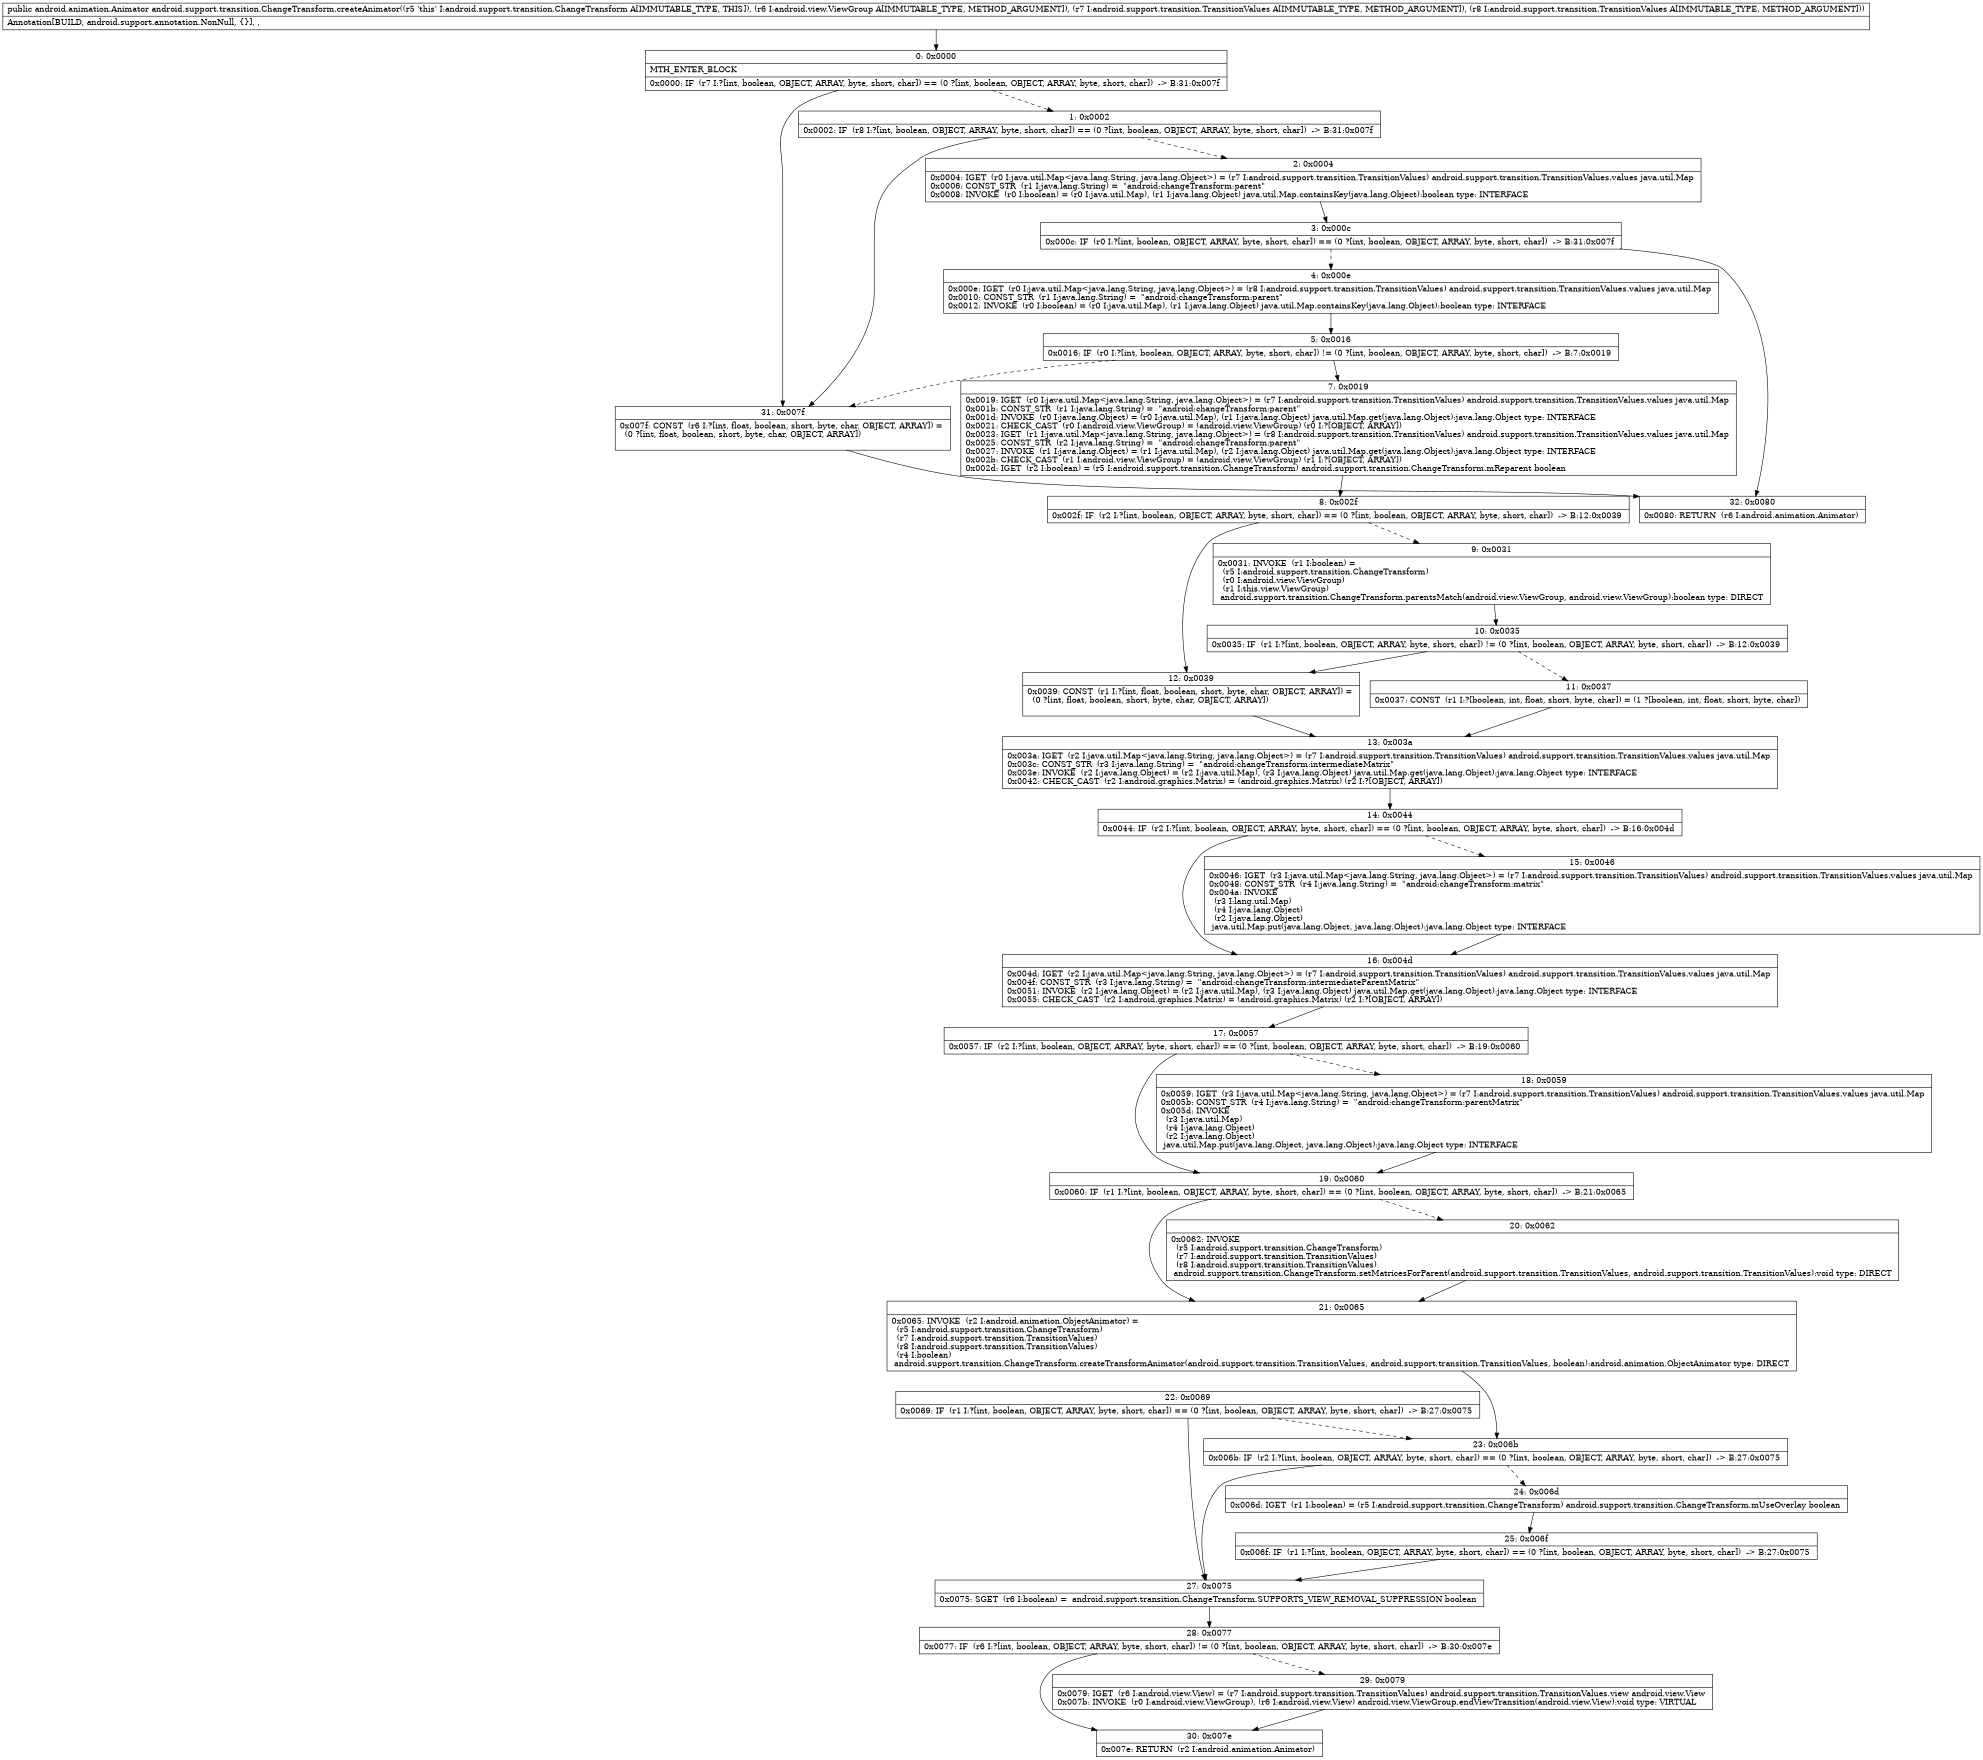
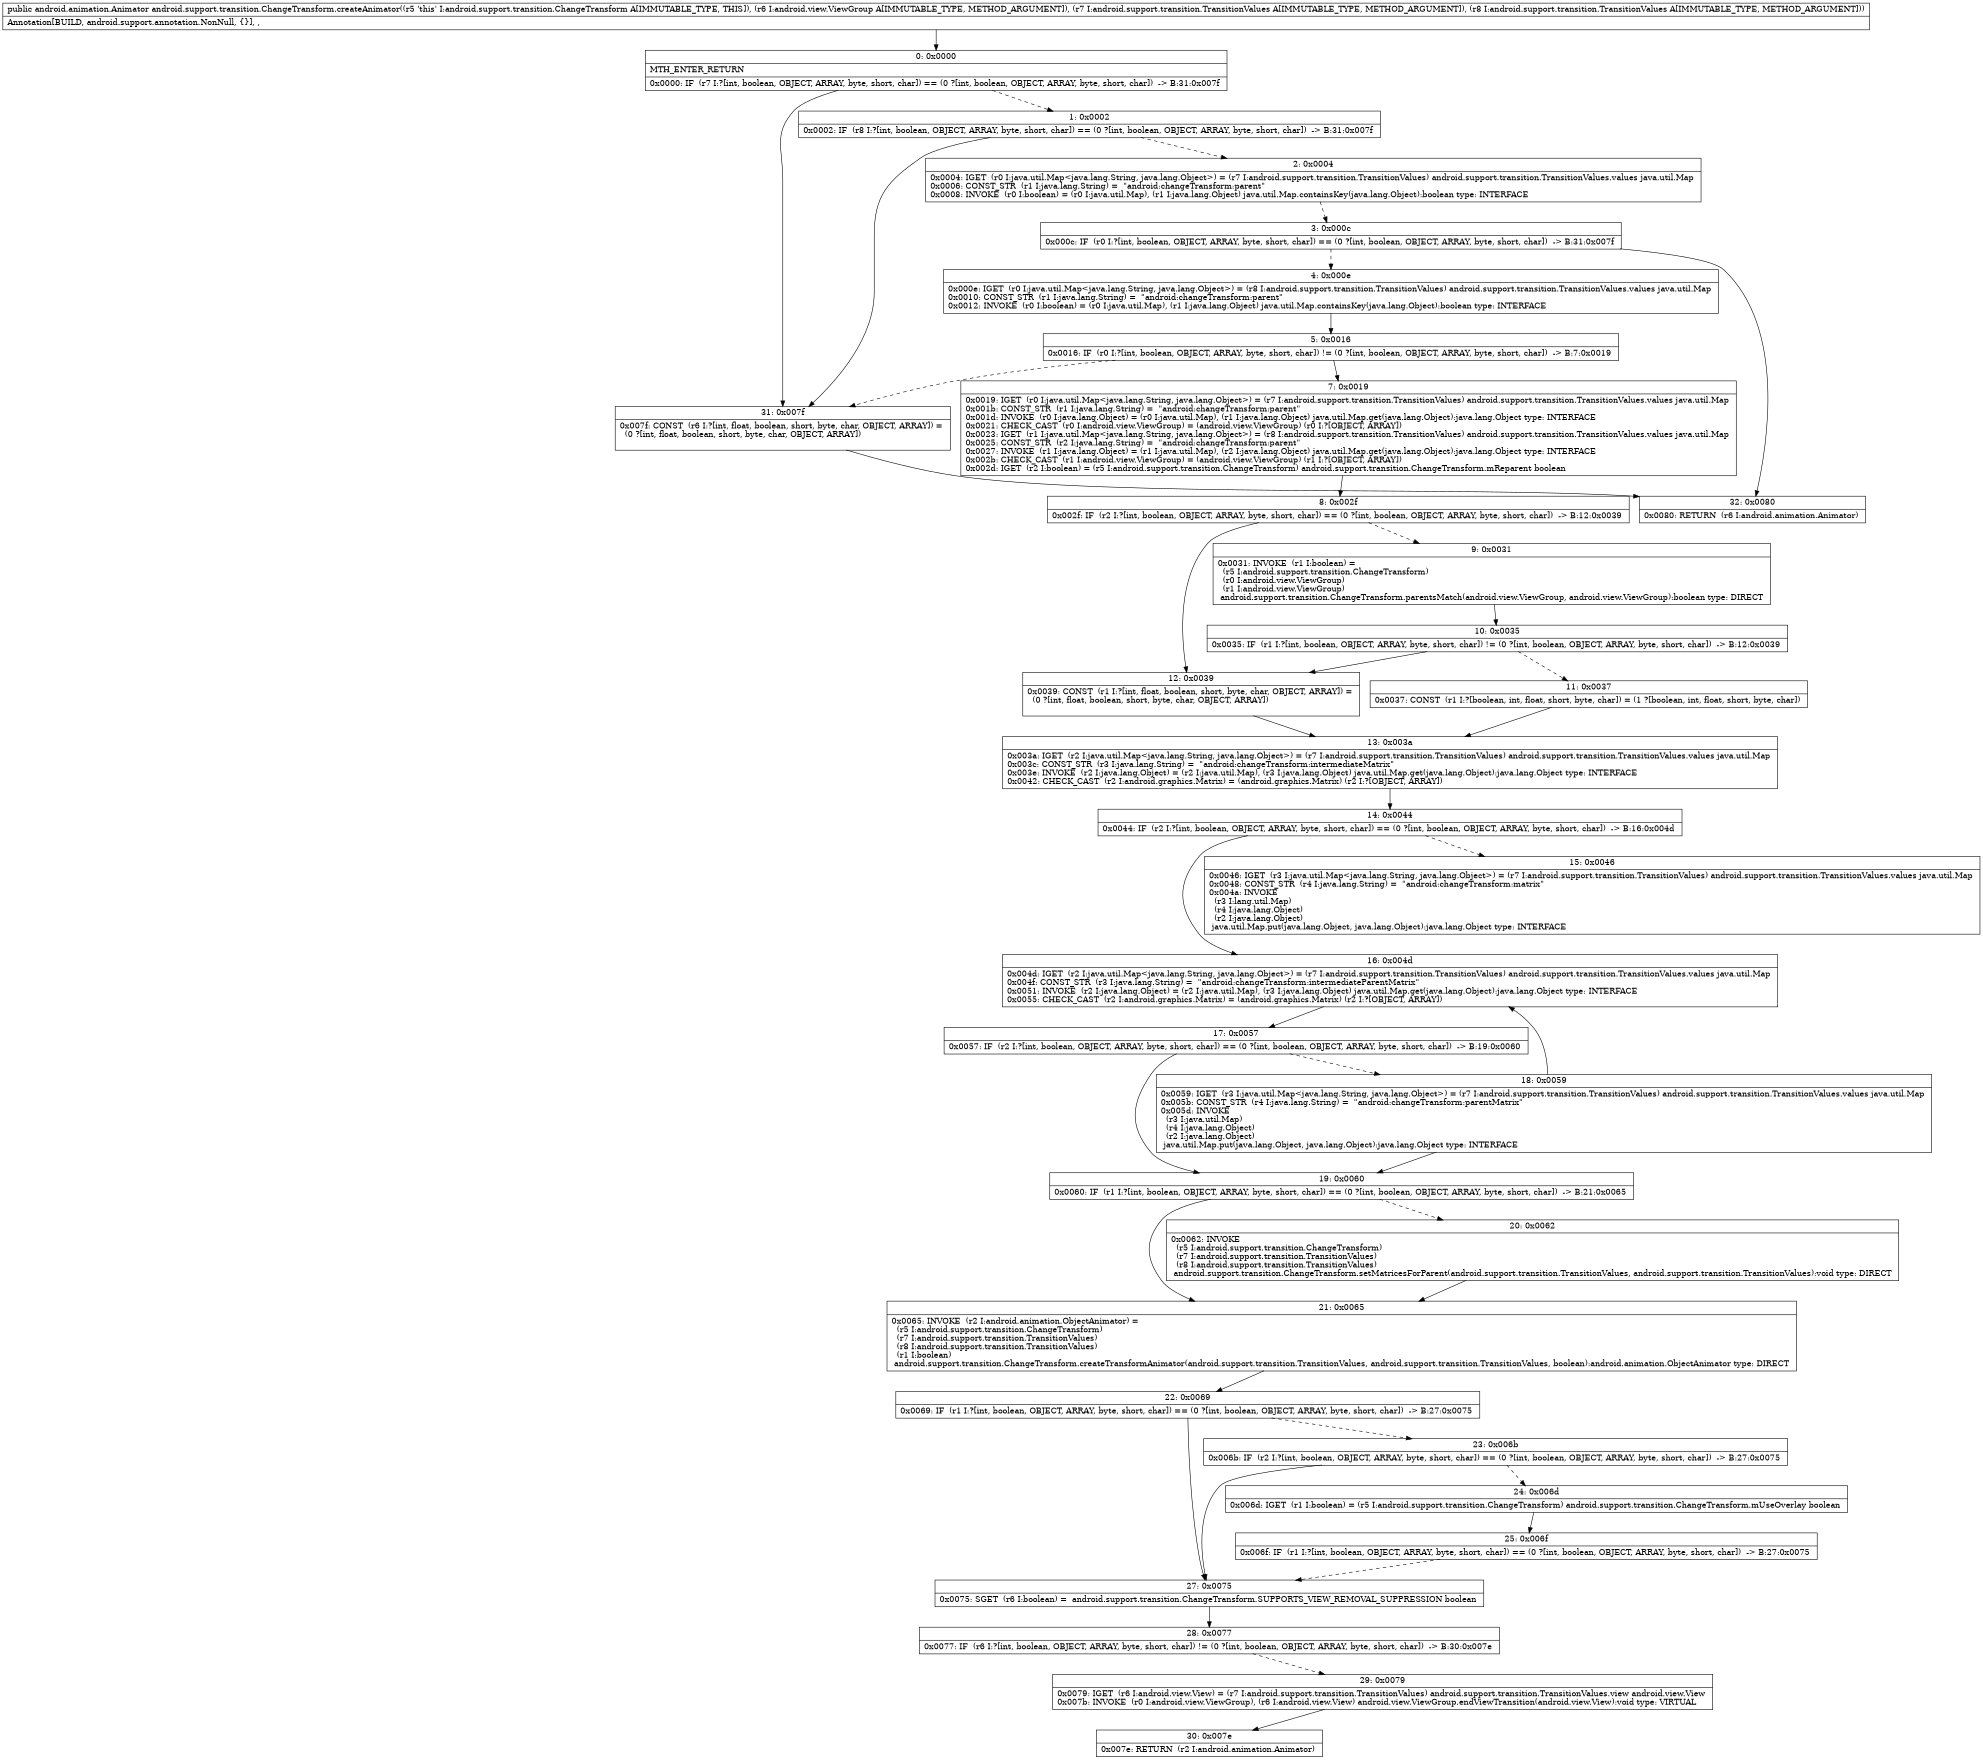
node "0: 0x0000": text "MTH_ENTER_BLOCK" -> "MTH_ENTER_RETURN"
edge "2: 0x0004" -> "3: 0x000c": style solid -> dashed
node "9: 0x0031": text "(r1 I:this.view.ViewGroup)" -> "(r1 I:android.view.ViewGroup)"
edge "15: 0x0046" -> "16: 0x004d": now "18: 0x0059" -> "16: 0x004d"
node "21: 0x0065": text "(r4 I:boolean)" -> "(r1 I:boolean)"
edge "21: 0x0065" -> "23: 0x006b": now "21: 0x0065" -> "22: 0x0069"
edge "25: 0x006f" -> "27: 0x0075": style solid -> dashed
edge "28: 0x0077" -> "30: 0x007e": removed
